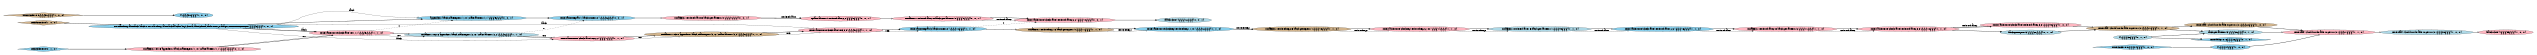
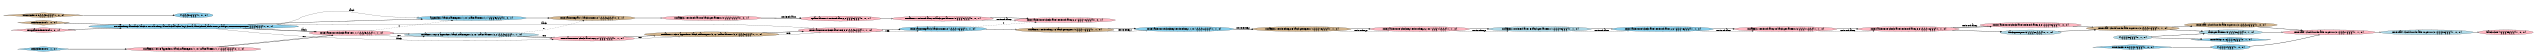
node "Assert.assertEquals(1,batch.numRows())@@@6@@@['0', '0', '1']": fillcolor skyblue -> tan
node "{batch.close()}@@@12@@@['0', '0', '1']": removed
node "setUpdateAndRetrieve['0', '0', '1']": added
